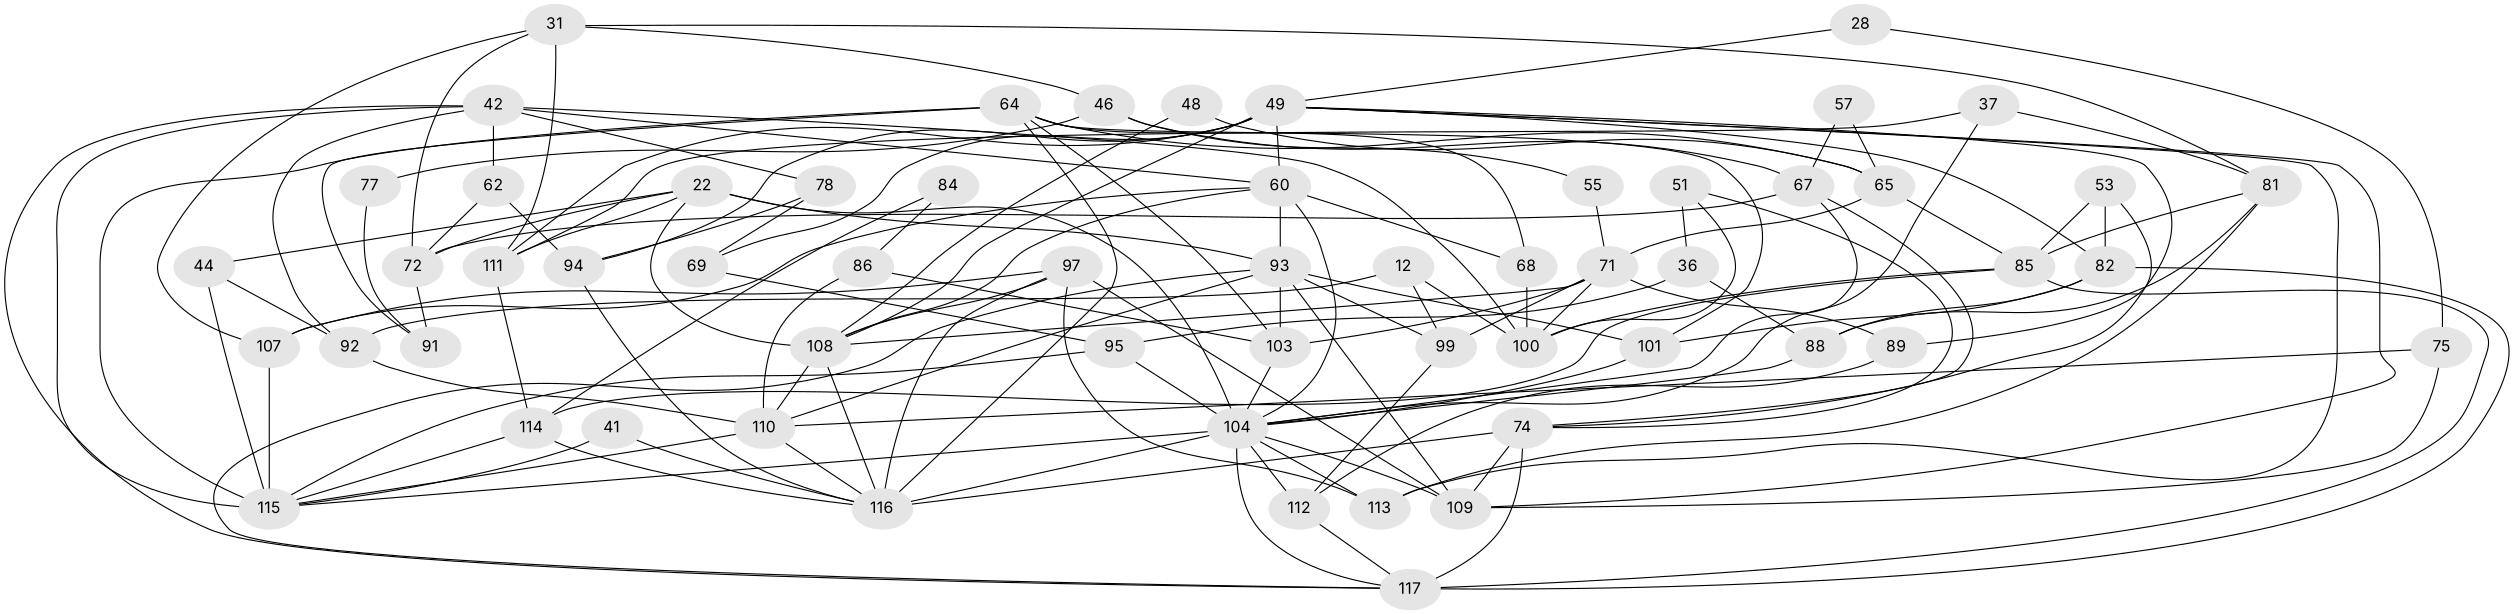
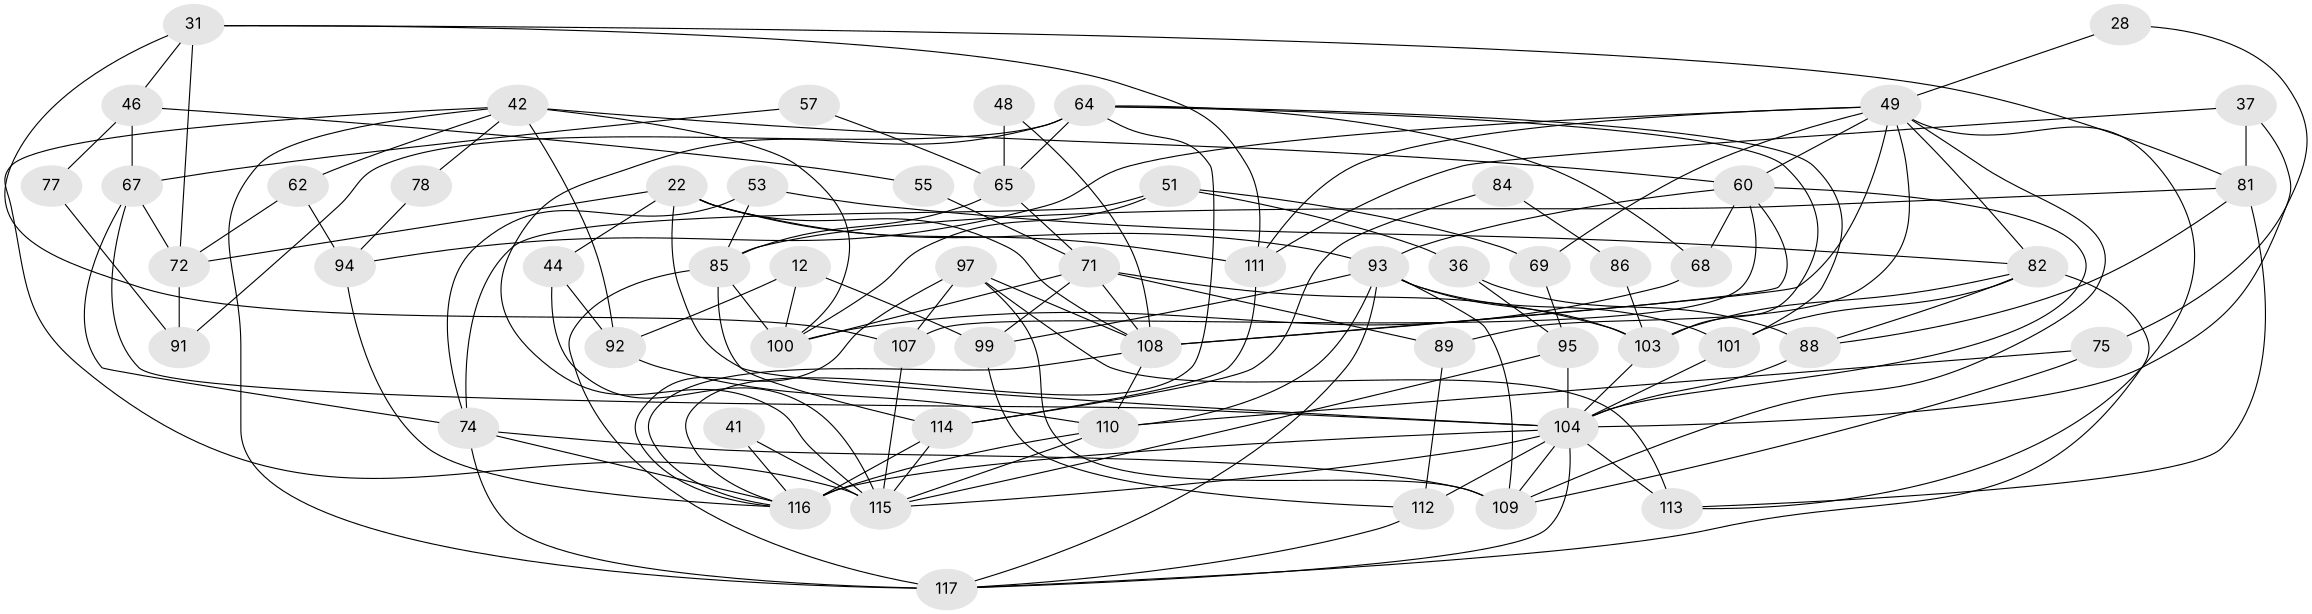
edge "78" -- "69": now "51" -- "69"
edge "82" -- "103": added
edge "86" -- "110": removed
